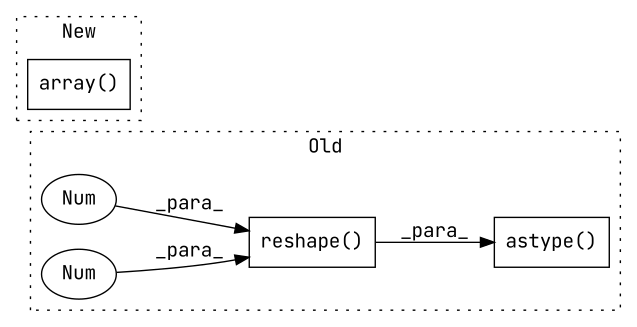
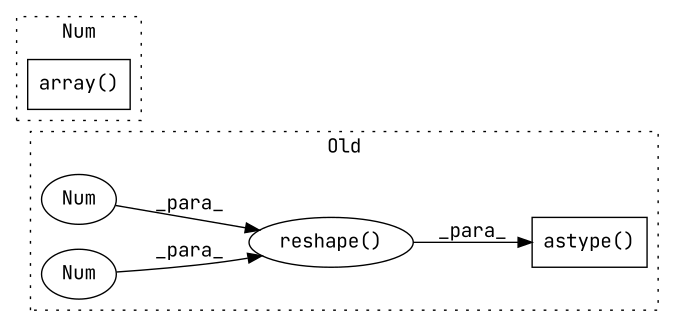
cluster "New": label "New" -> "Num"
node "reshape()": shape box -> ellipse
